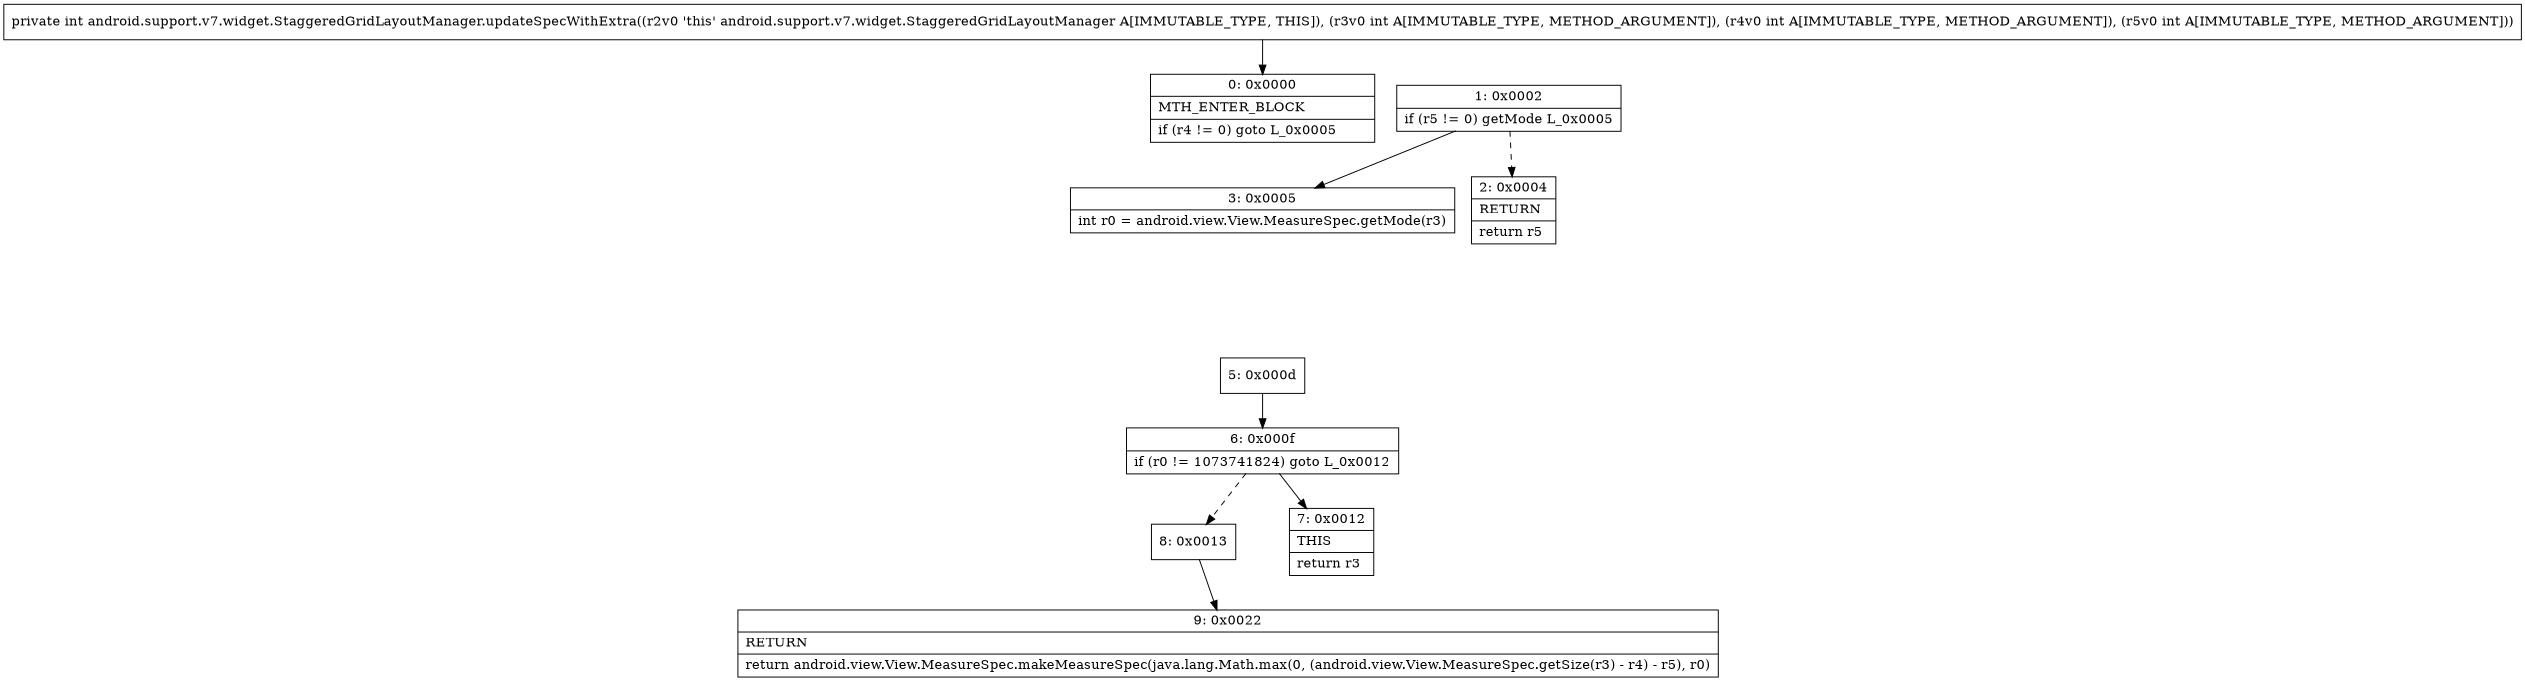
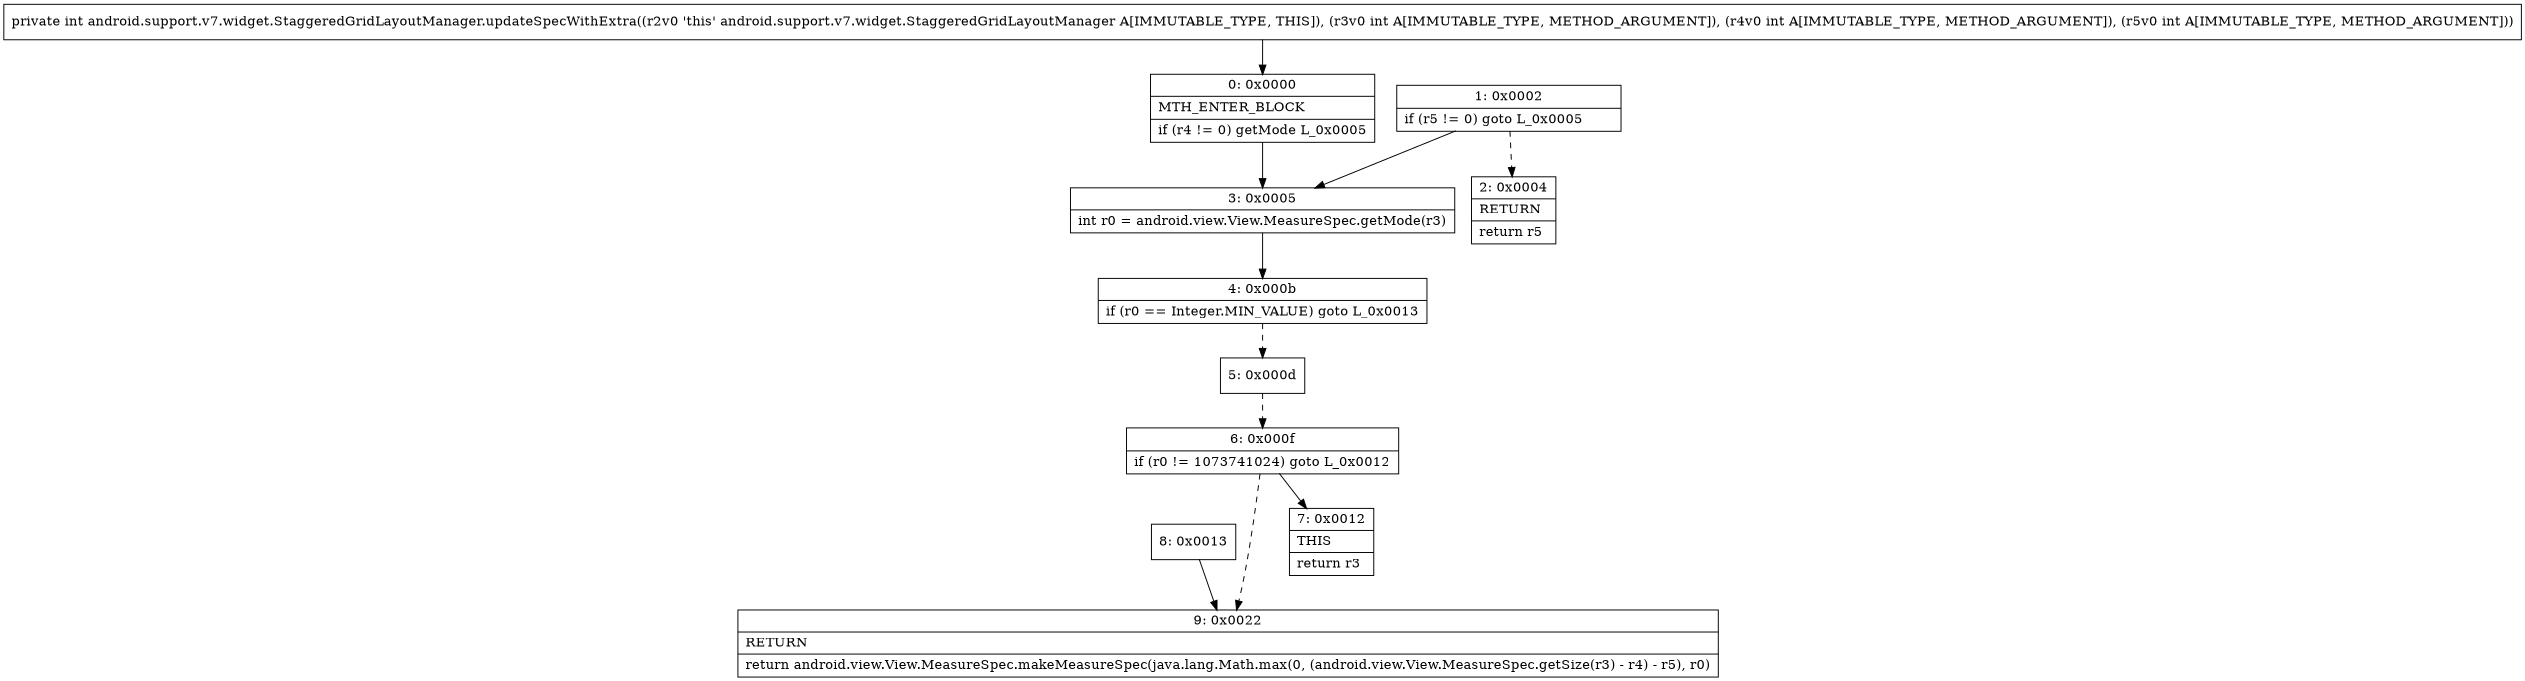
node "1: 0x0002": text "if (r5 != 0) getMode L_0x0005" -> "if (r5 != 0) goto L_0x0005"
node "0: 0x0000": text "if (r4 != 0) goto L_0x0005" -> "if (r4 != 0) getMode L_0x0005"
edge "0: 0x0000" -> "3: 0x0005": added
node "4: 0x000b": added
edge "5: 0x000d" -> "6: 0x000f": style solid -> dashed
node "6: 0x000f": text "if (r0 != 1073741824) goto L_0x0012" -> "if (r0 != 1073741024) goto L_0x0012"
edge "6: 0x000f" -> "8: 0x0013": now "6: 0x000f" -> "9: 0x0022"
